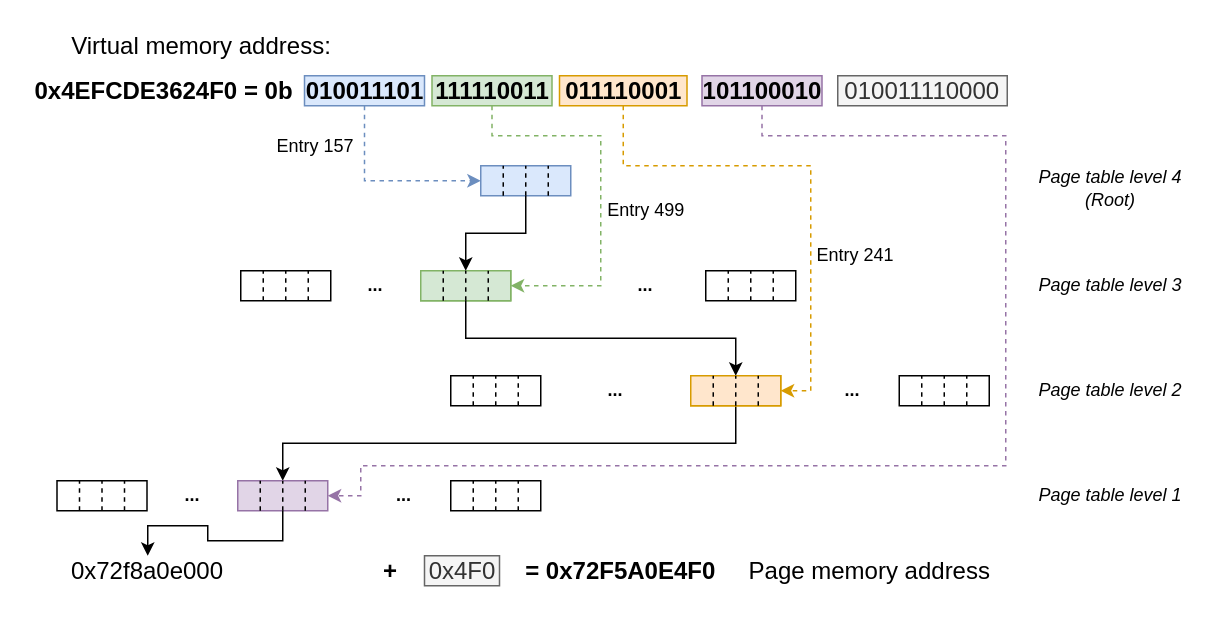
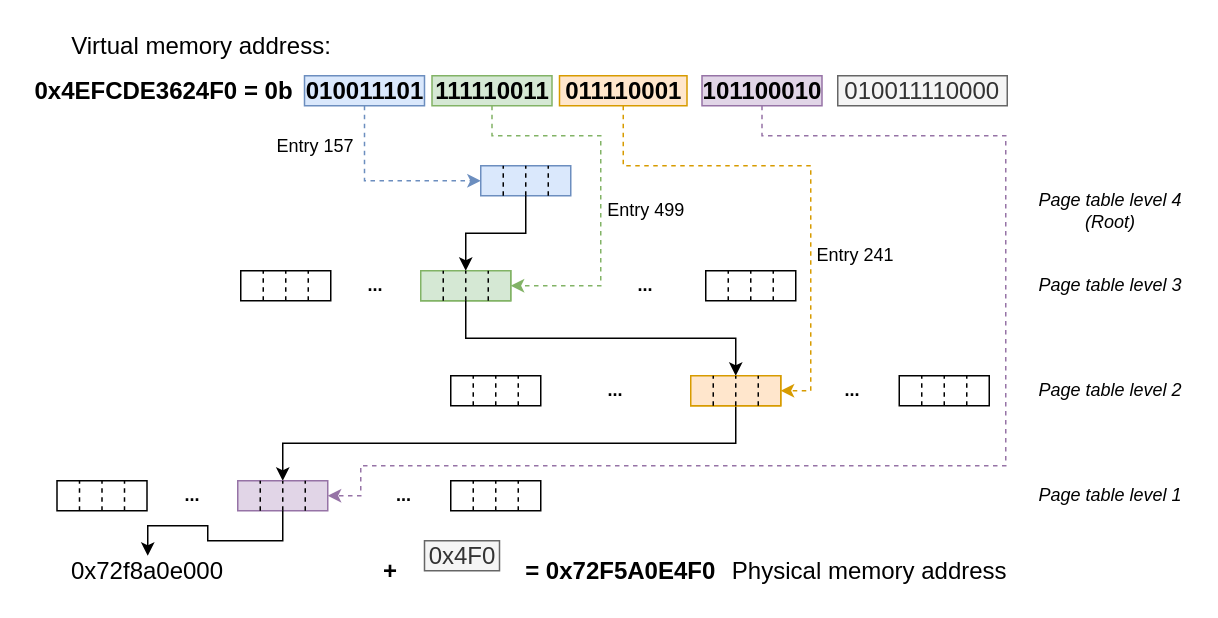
node "Page table level 4 (Root)": moved (1111, 188) -> (1111, 211)
node "0x4F0": moved (462, 571) -> (462, 556)
node "Page memory address": label "Page memory address" -> "Physical memory address"
